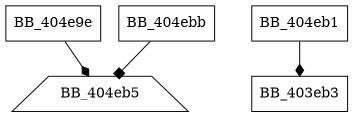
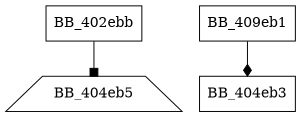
node "BB_404e9e": removed
node "BB_404ebb": label "BB_404ebb" -> "BB_402ebb"
node "BB_404eb1": label "BB_404eb1" -> "BB_409eb1"
node "BB_403eb3": label "BB_403eb3" -> "BB_404eb3"
